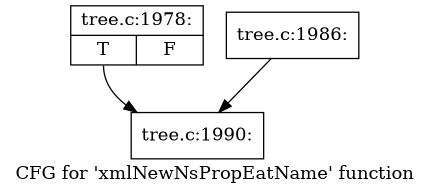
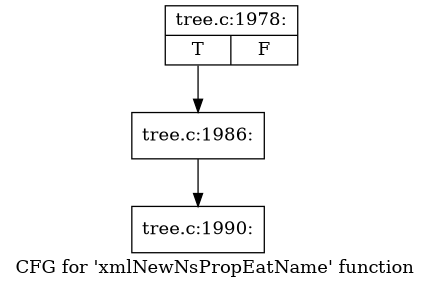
edge "tree.c:1978:" -> "tree.c:1990:": now "tree.c:1978:" -> "tree.c:1986:"
